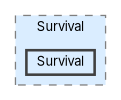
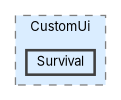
cluster "Survival": label "Survival" -> "CustomUi"
